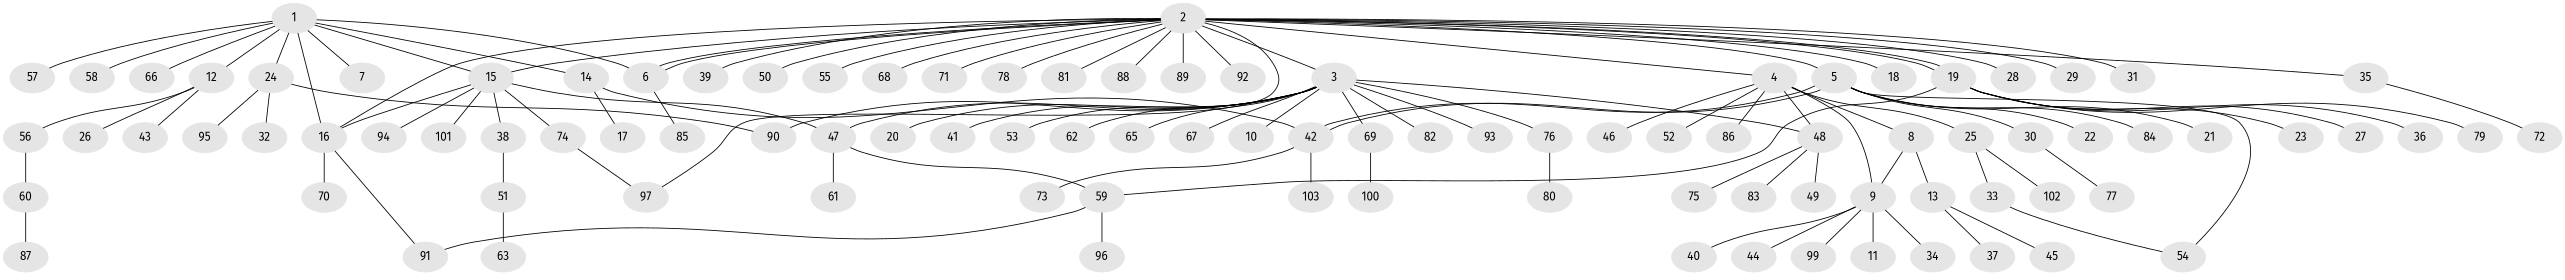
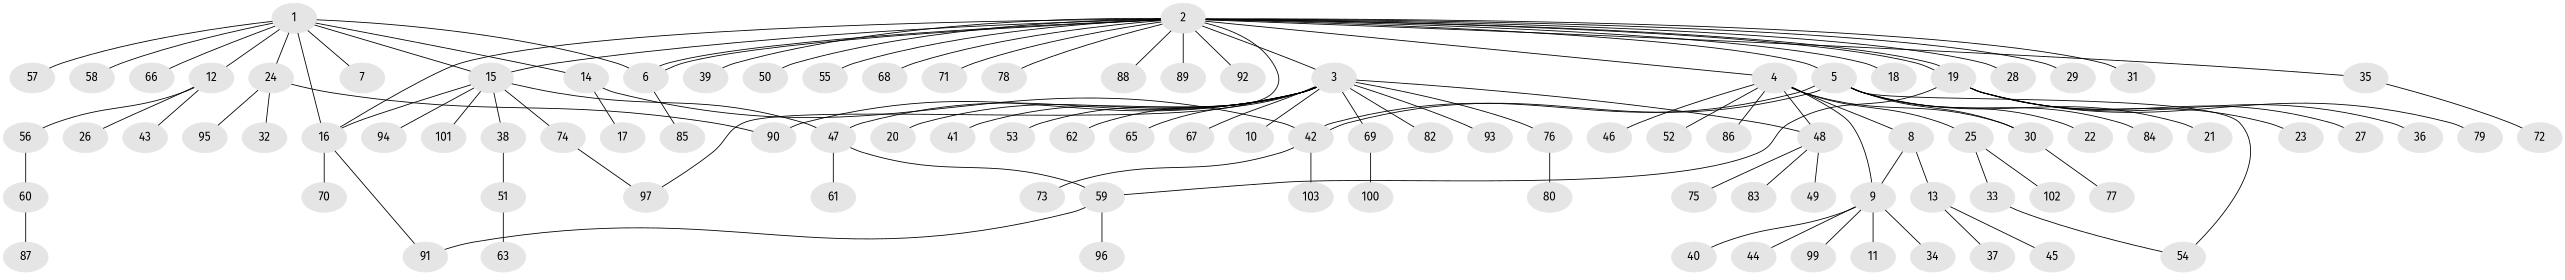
node "81": removed
edge "4" -- "30": added
